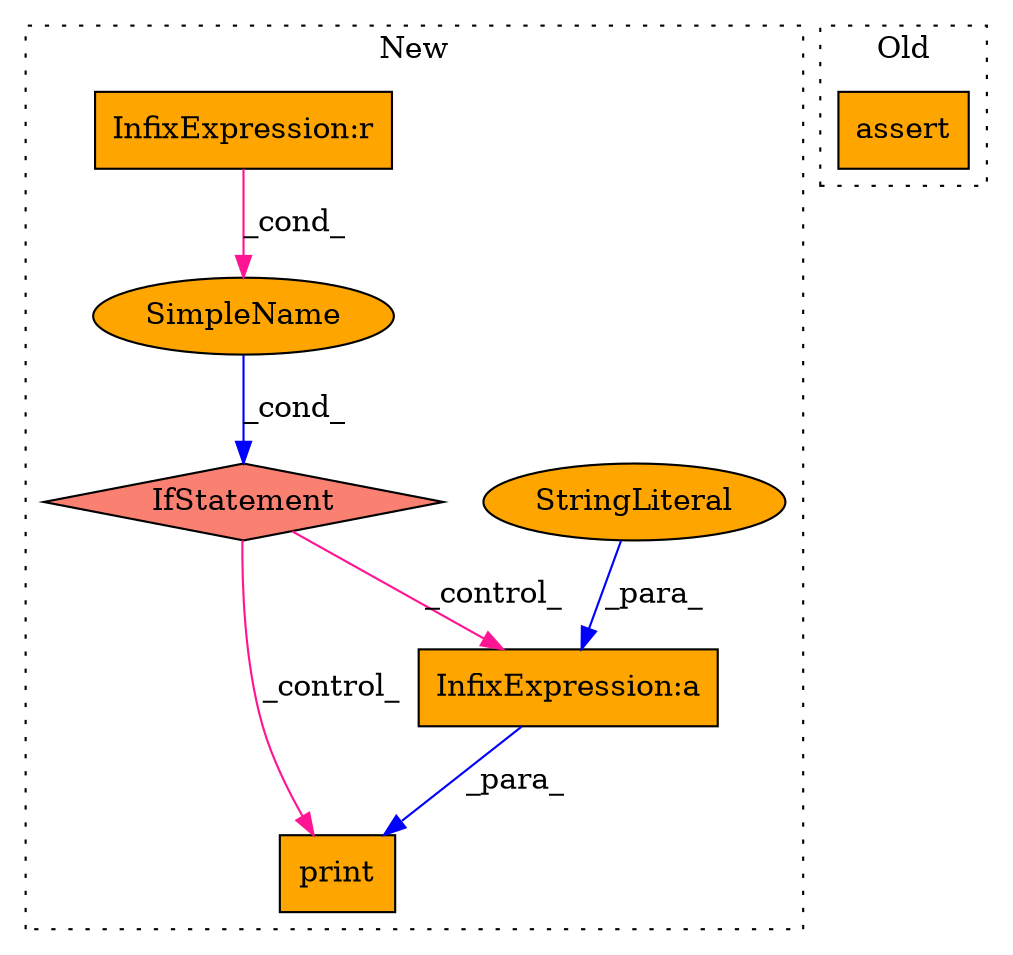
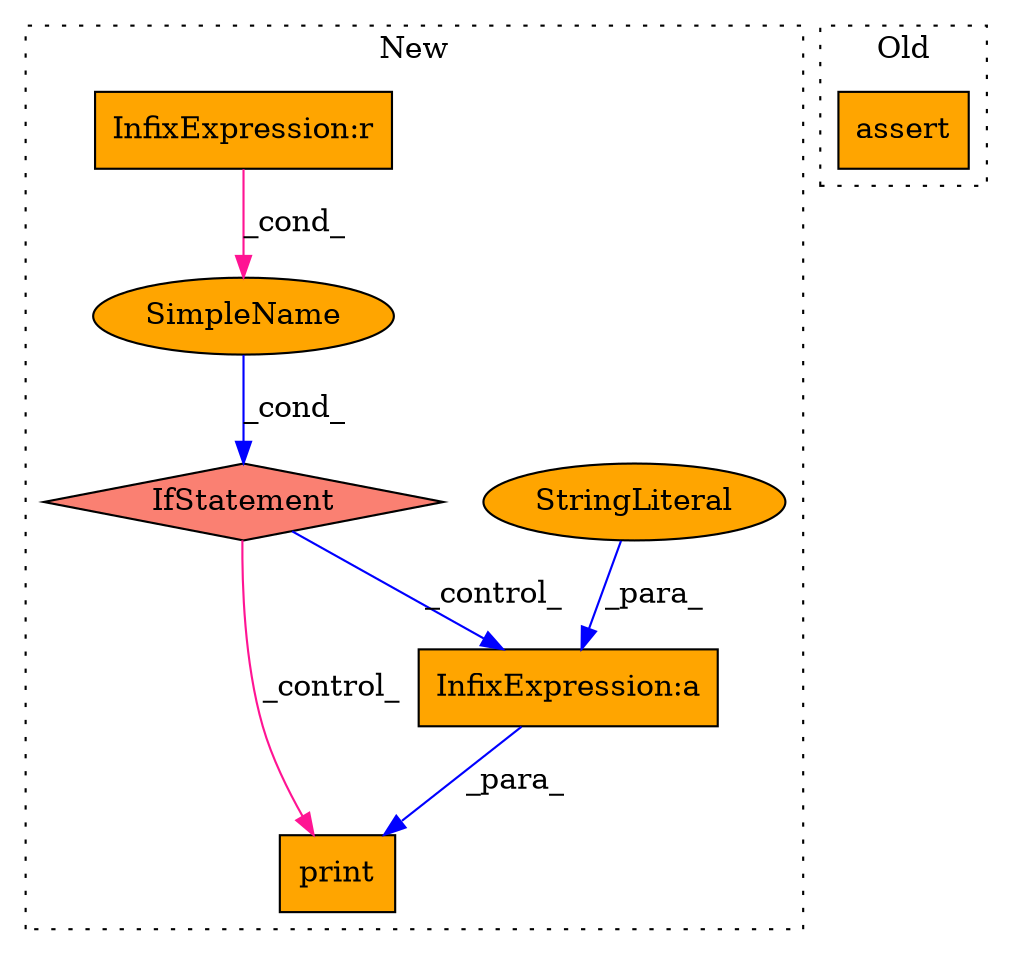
edge "IfStatement" -> "InfixExpression:a": color deeppink -> blue
